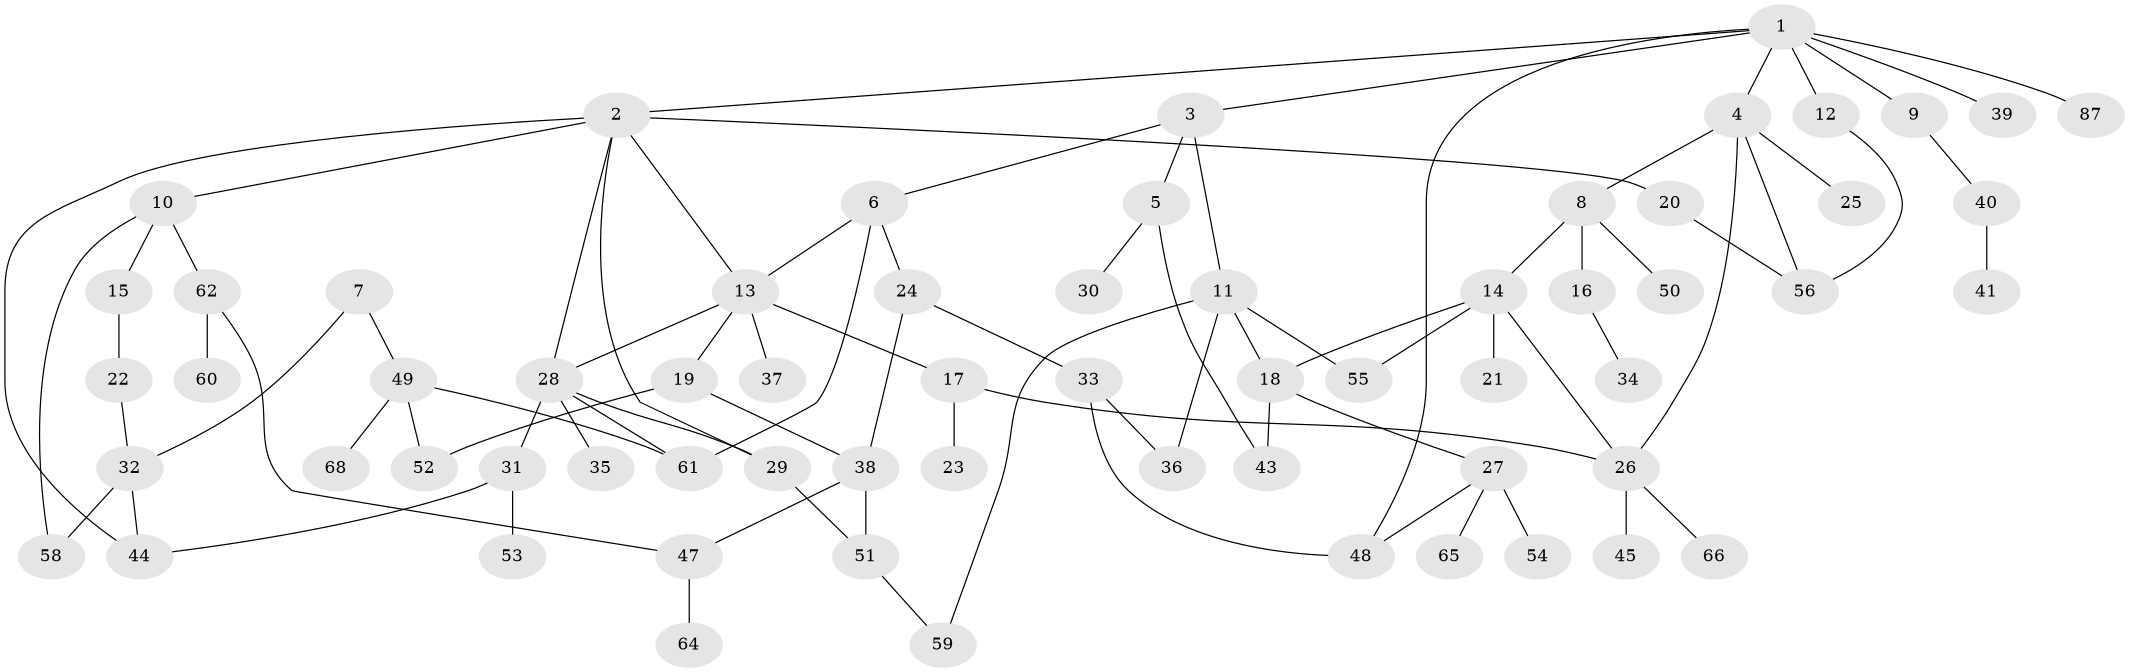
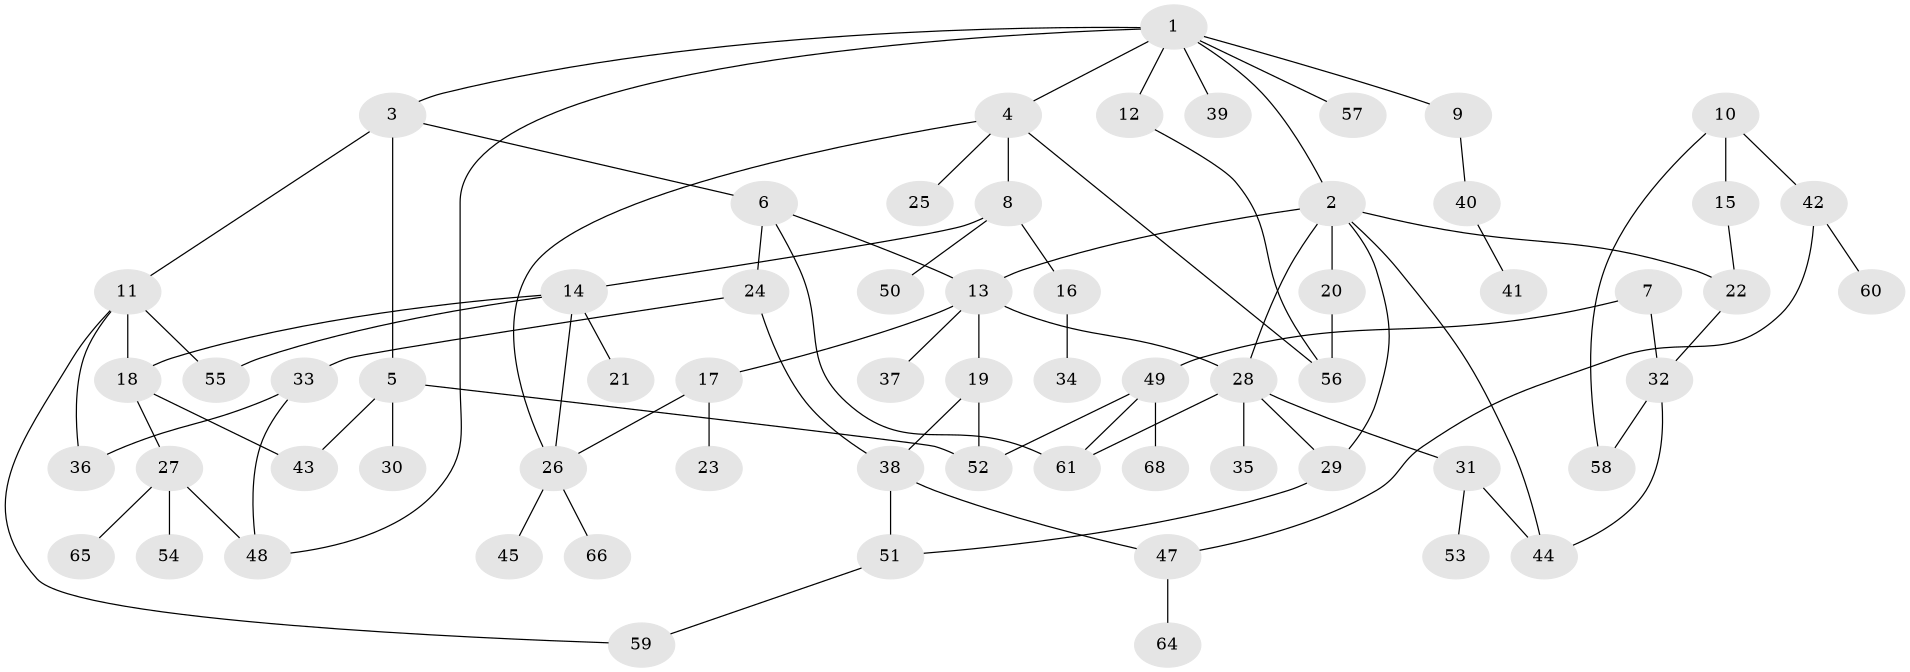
node "87": label "87" -> "57"
edge "2" -- "10": now "2" -- "22"
node "62": label "62" -> "42"
edge "5" -- "52": added
